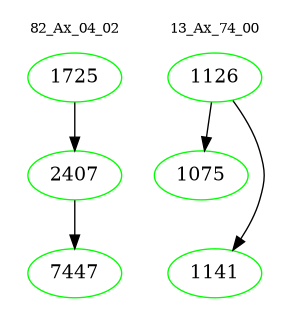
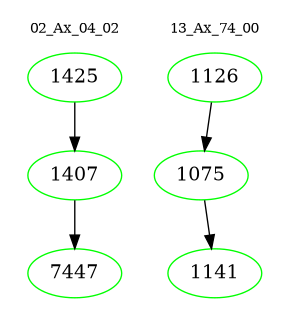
cluster "82_Ax_04_02": label "82_Ax_04_02" -> "02_Ax_04_02"
node "1725": label "1725" -> "1425"
edge "1126" -> "1141": now "1075" -> "1141"
node "2407": label "2407" -> "1407"
